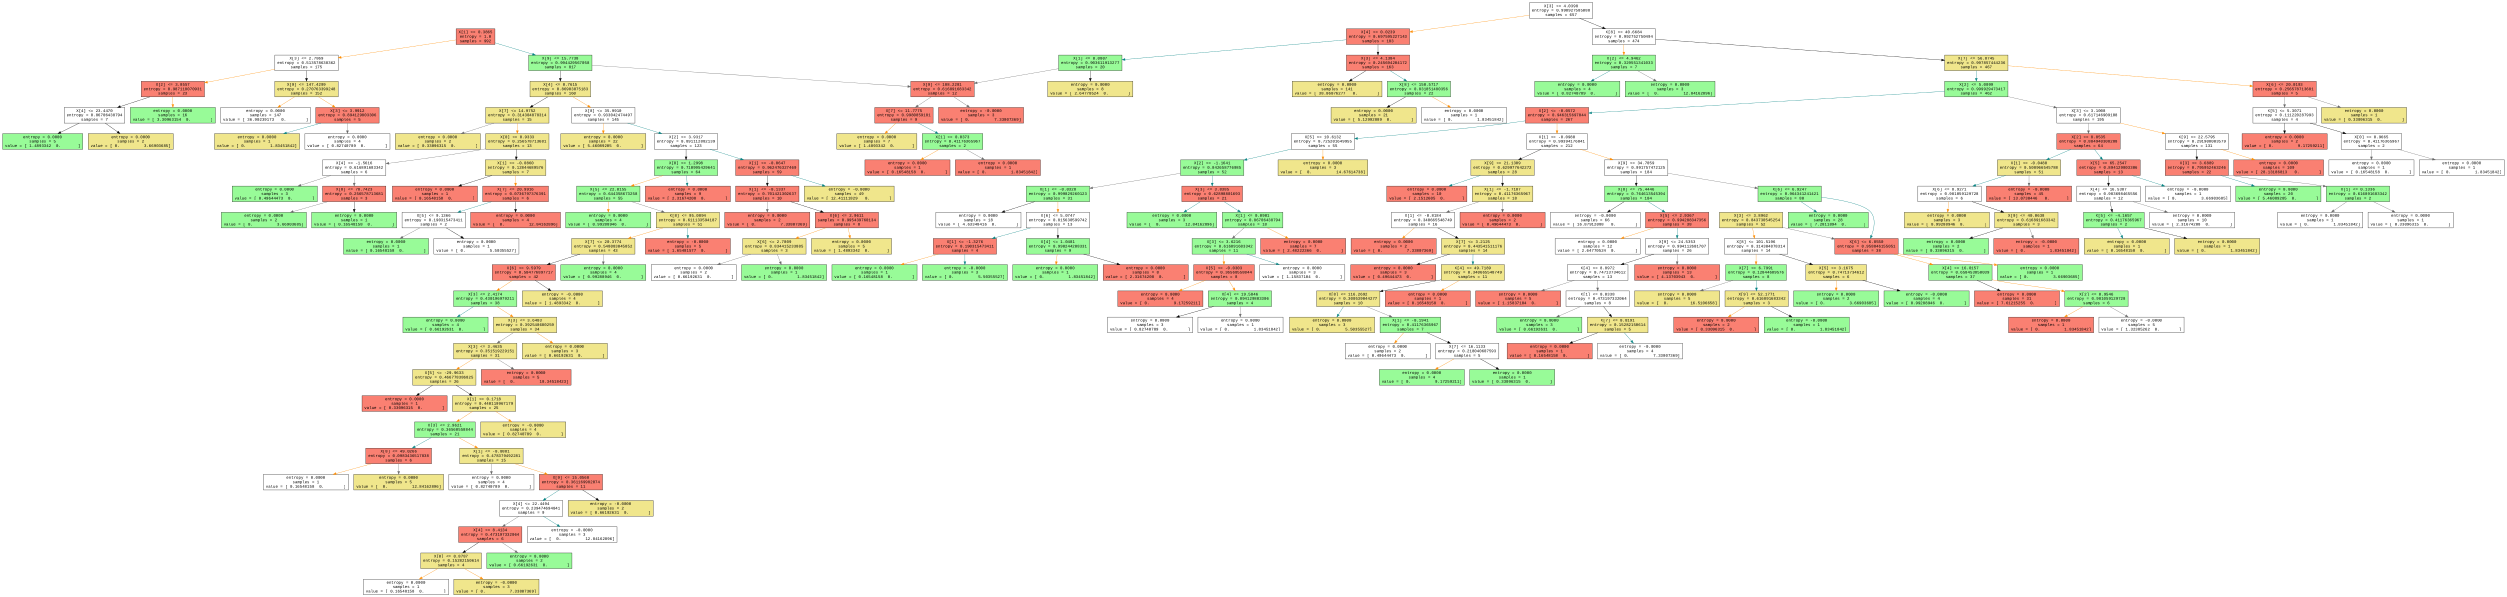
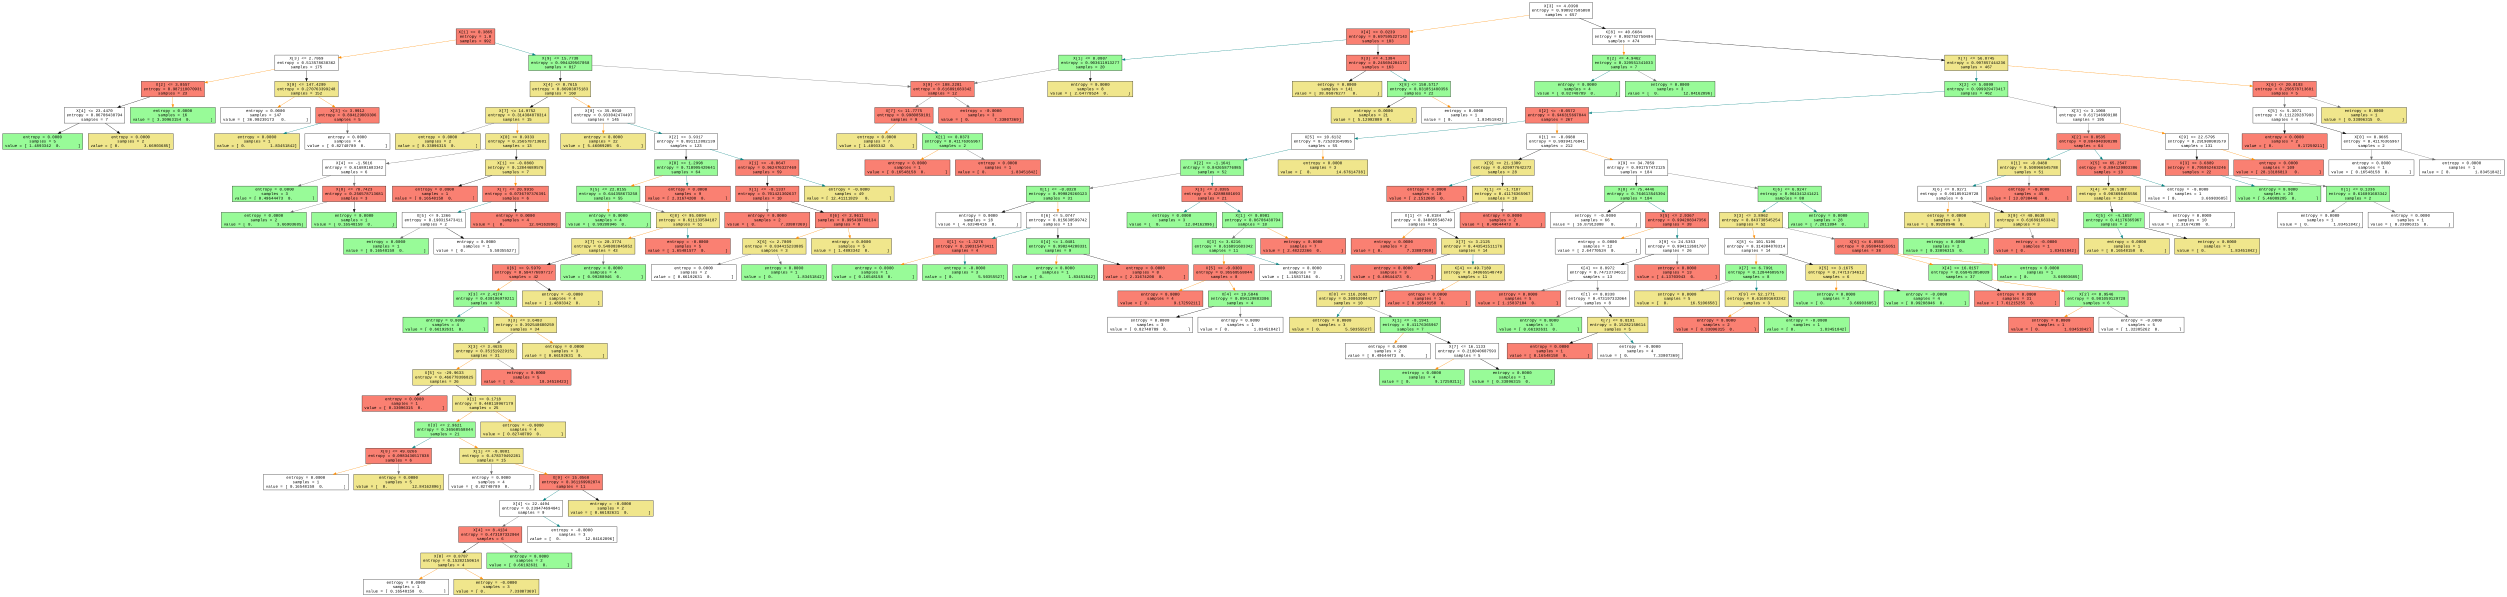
node "X[4] <= 16.5387 entropy = 0.983698465556 samples = 12": fillcolor white -> khaki
edge "X[6] <= 6.9247 entropy = 0.964341241421 samples = 80" -> "X[6] <= 6.8550 entropy = 0.958846155051 samples = 38": now "X[6] <= 6.9247 entropy = 0.964341241421 samples = 80" -> "X[3] <= 3.8962 entropy = 0.843730545254 samples = 52"
